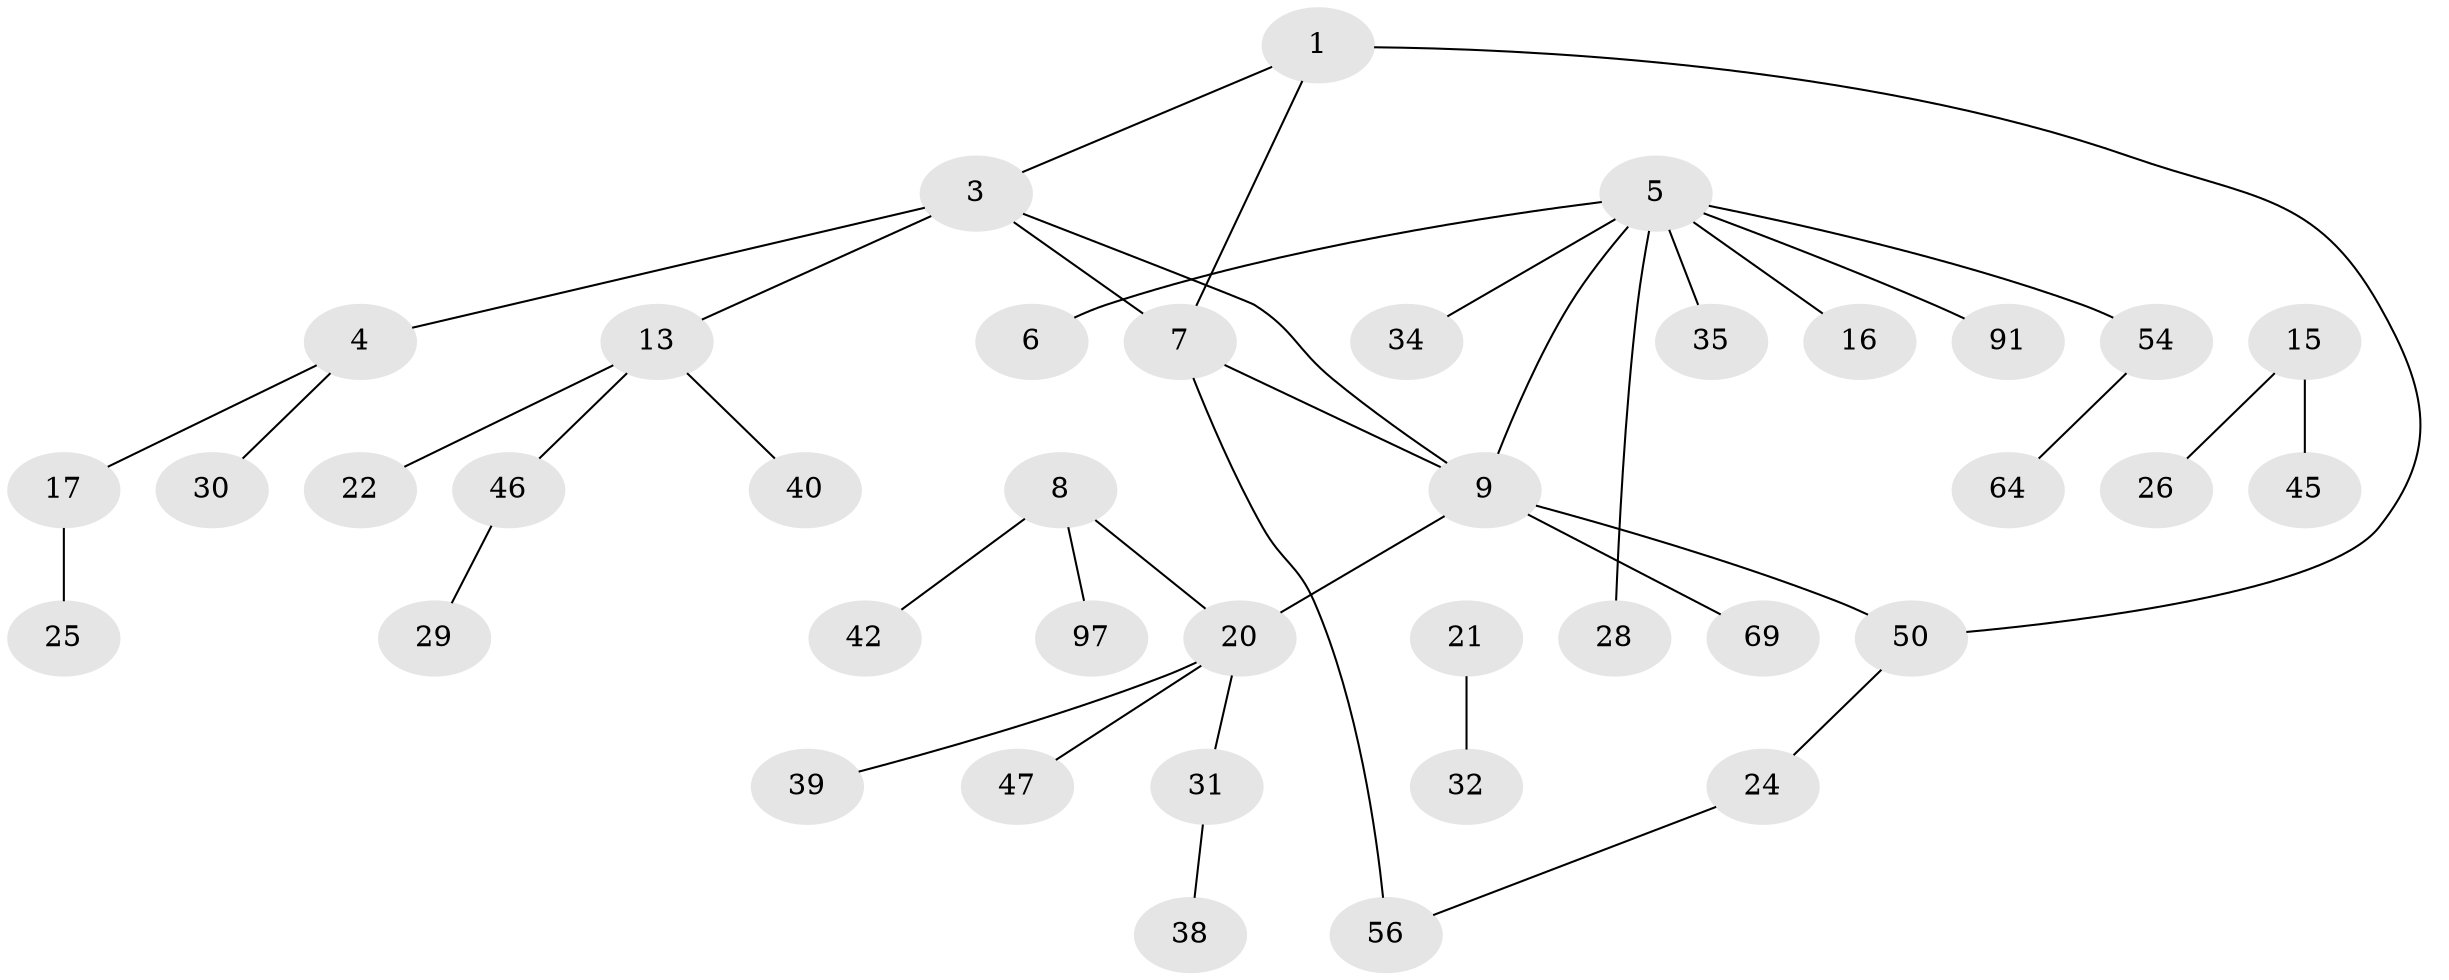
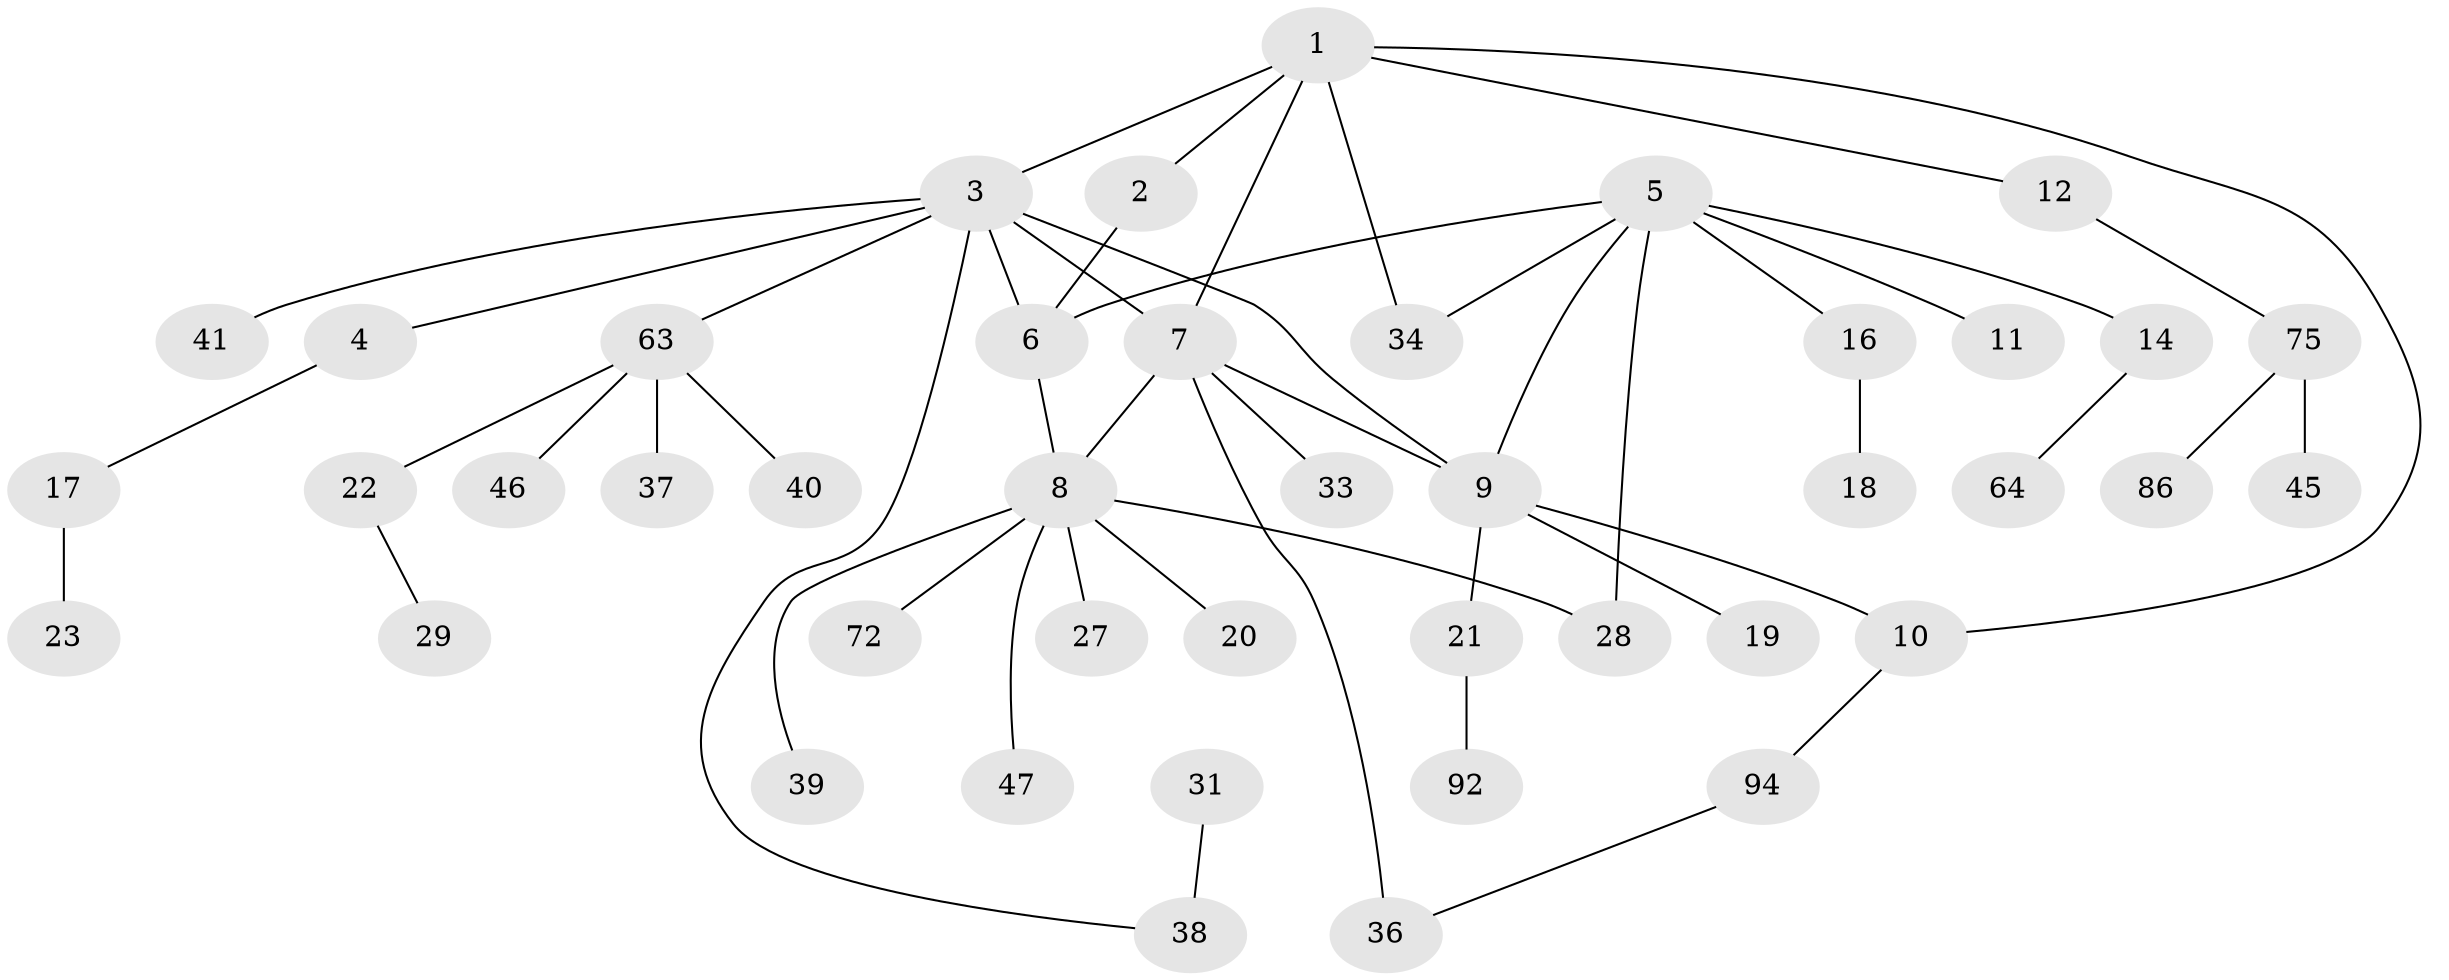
node "2": added
edge "1" -- "34": added
node "12": added
edge "3" -- "6": added
node "41": added
node "13": label "13" -> "63"
node "35": removed
node "91": label "91" -> "11"
node "54": label "54" -> "14"
node "15": label "15" -> "75"
edge "6" -- "8": added
edge "7" -- "8": added
node "30": removed
node "37": added
node "33": added
node "18": added
node "26": label "26" -> "86"
edge "8" -- "28": added
edge "46" -- "29": now "22" -- "29"
edge "9" -- "20": now "9" -- "21"
node "25": label "25" -> "23"
node "42": label "42" -> "72"
node "97": label "97" -> "27"
node "69": label "69" -> "19"
node "50": label "50" -> "10"
edge "3" -- "38": added
edge "20" -- "31": removed
edge "20" -- "47": now "8" -- "47"
edge "20" -- "39": now "8" -- "39"
node "32": label "32" -> "92"
node "24": label "24" -> "94"
node "56": label "56" -> "36"
